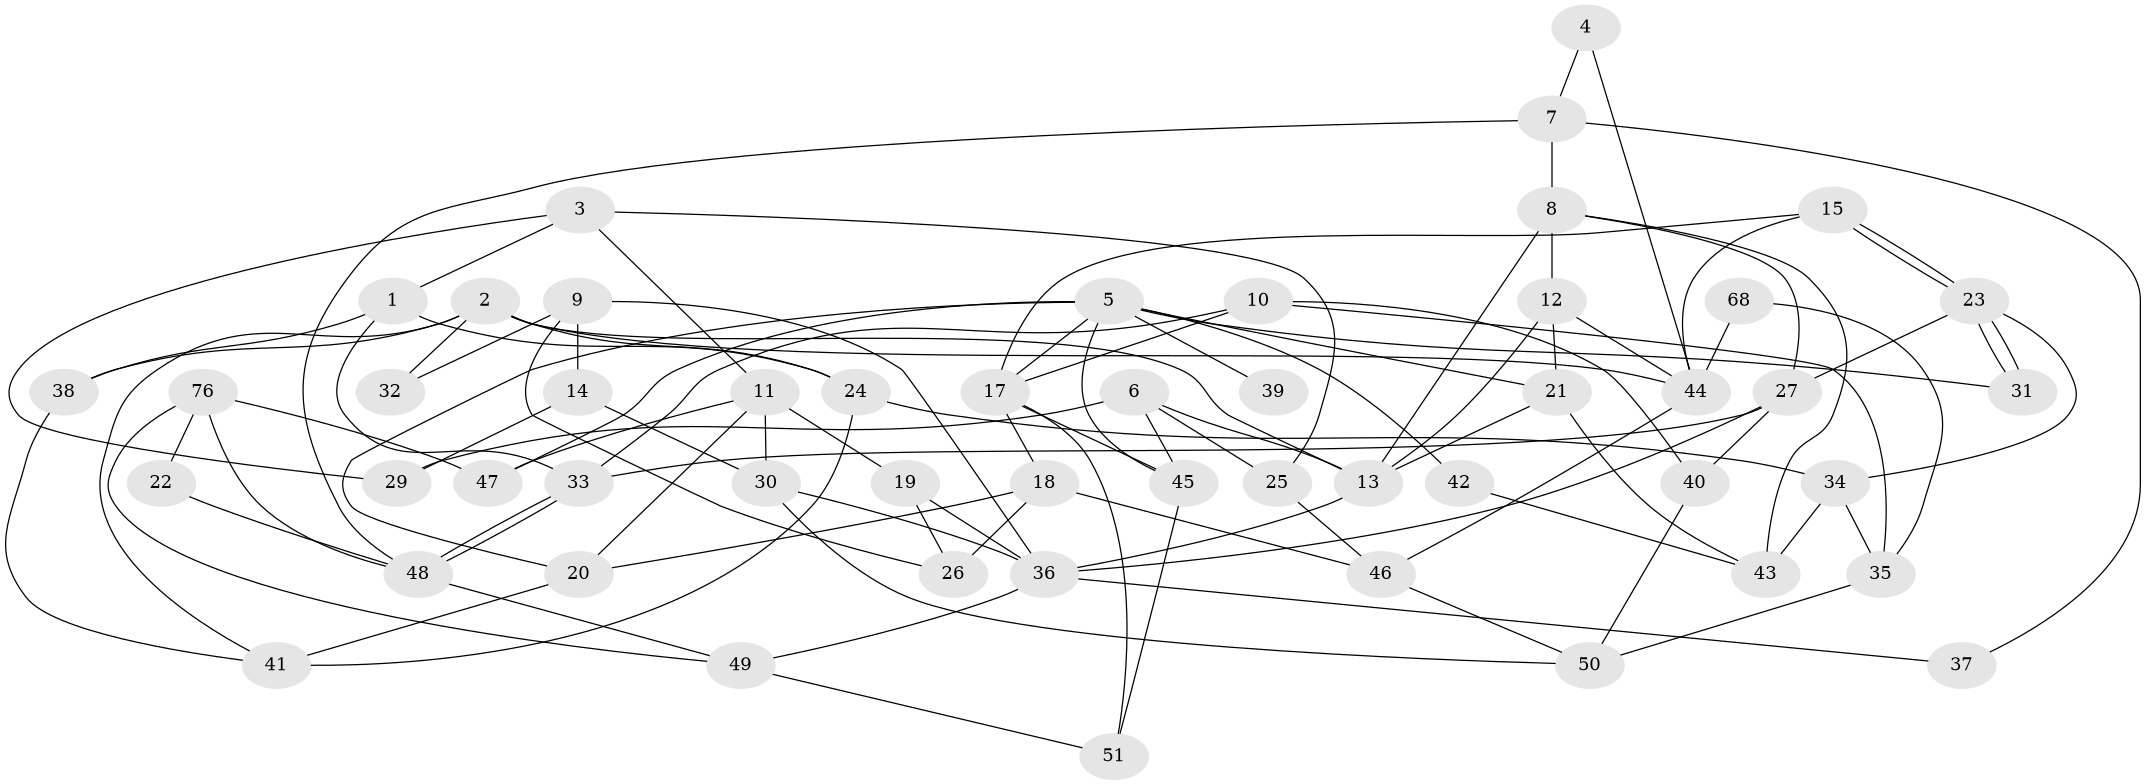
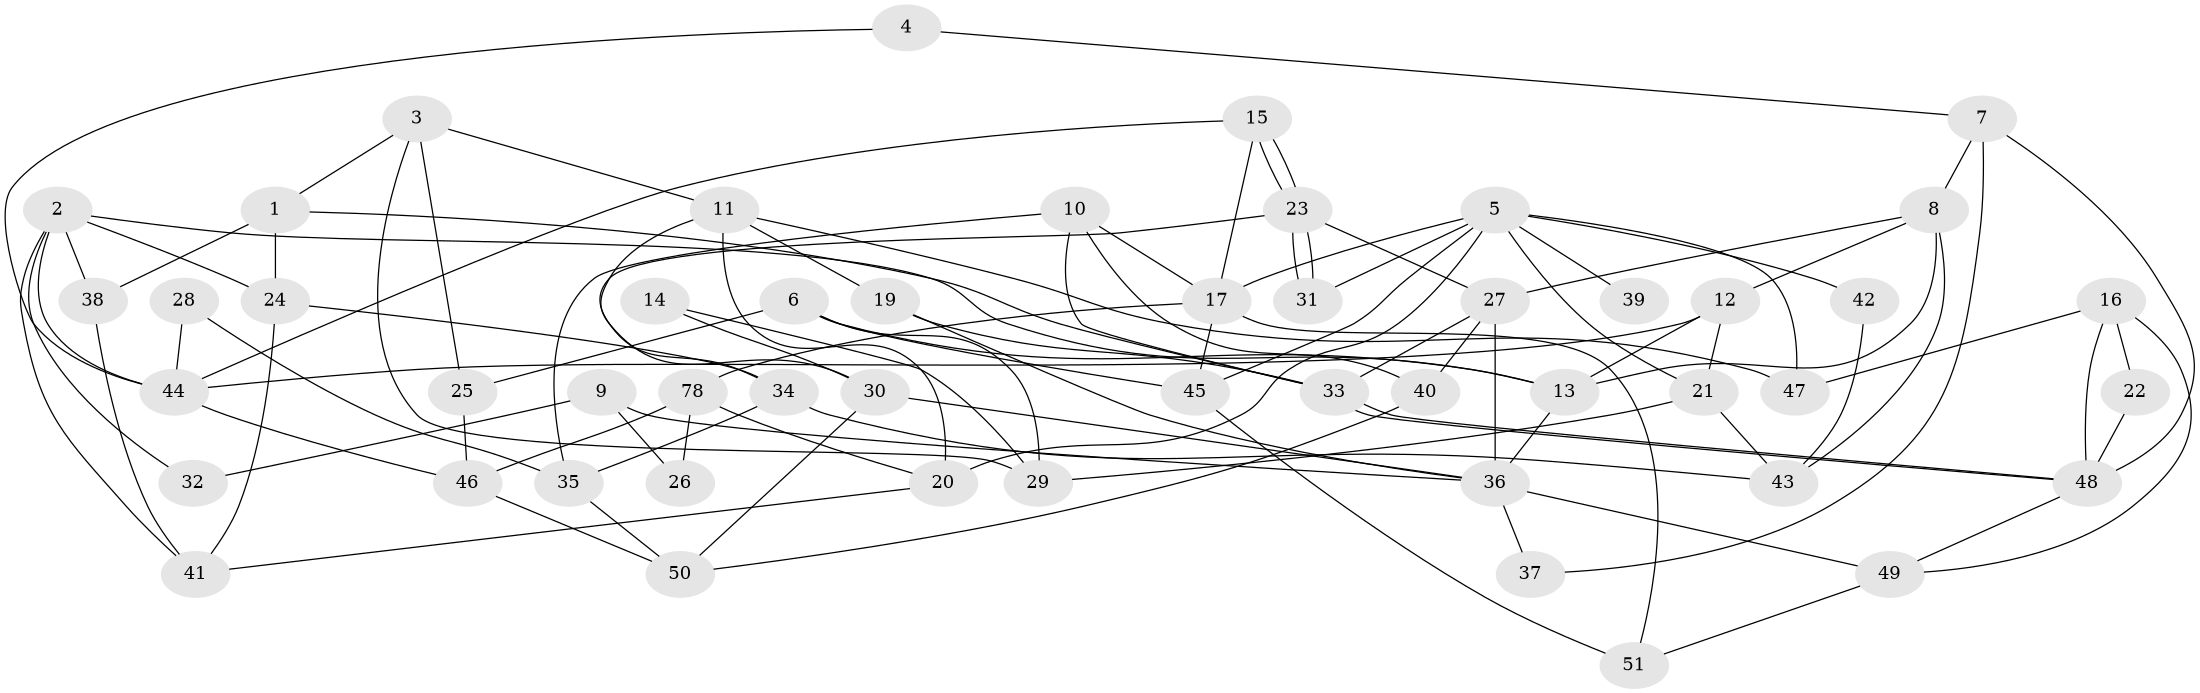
node "68": label "68" -> "28"
edge "9" -- "14": removed
node "76": label "76" -> "16"
edge "21" -- "13": now "21" -- "29"
node "18": label "18" -> "78"
edge "19" -- "26": now "19" -- "33"
